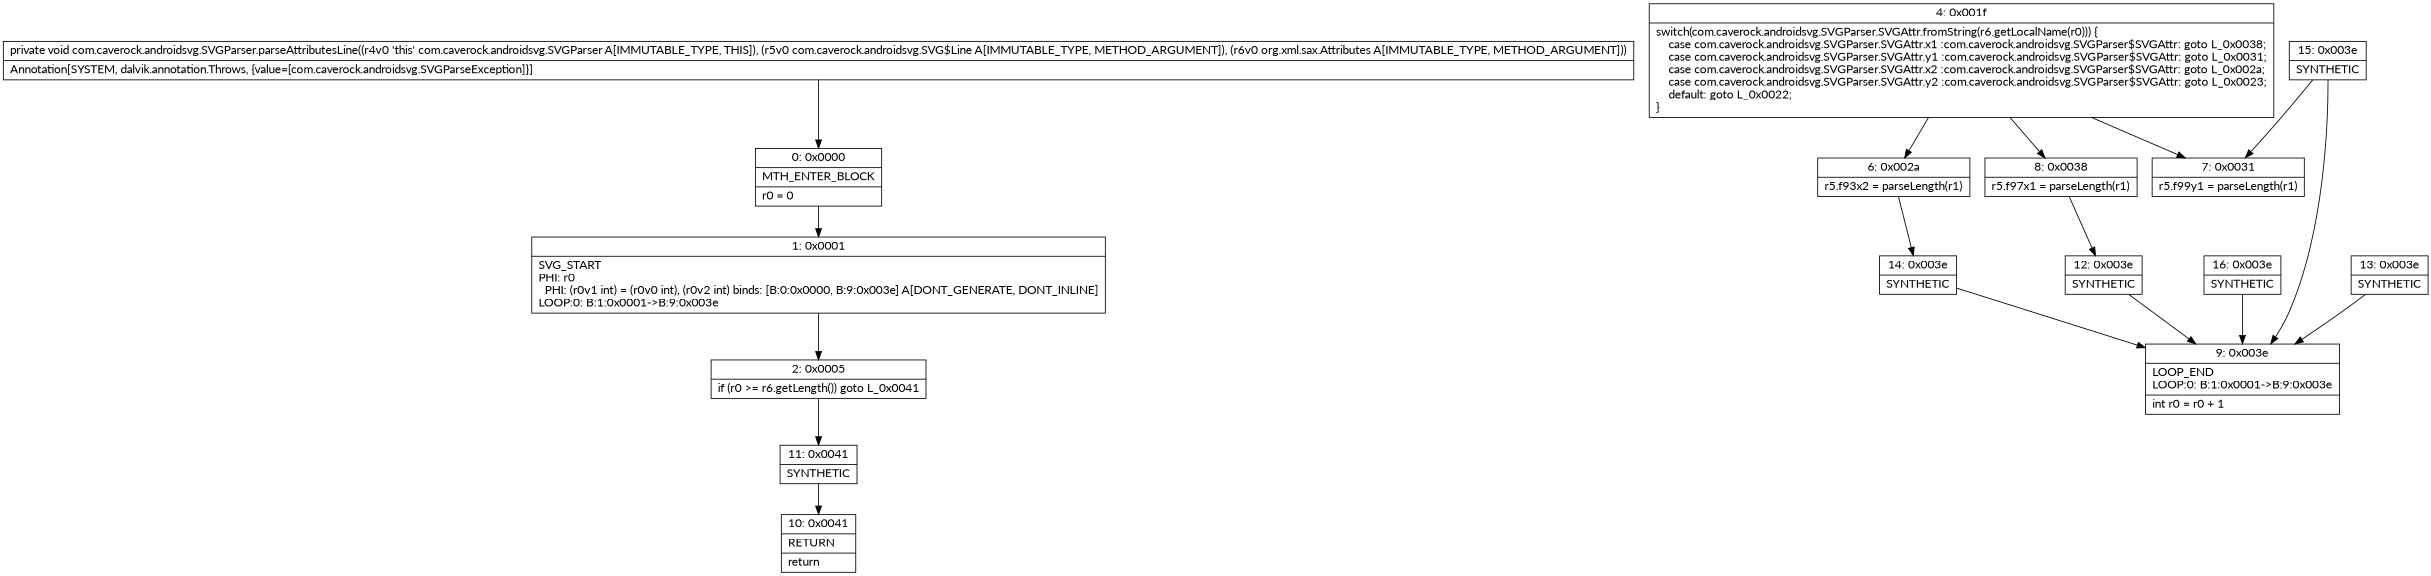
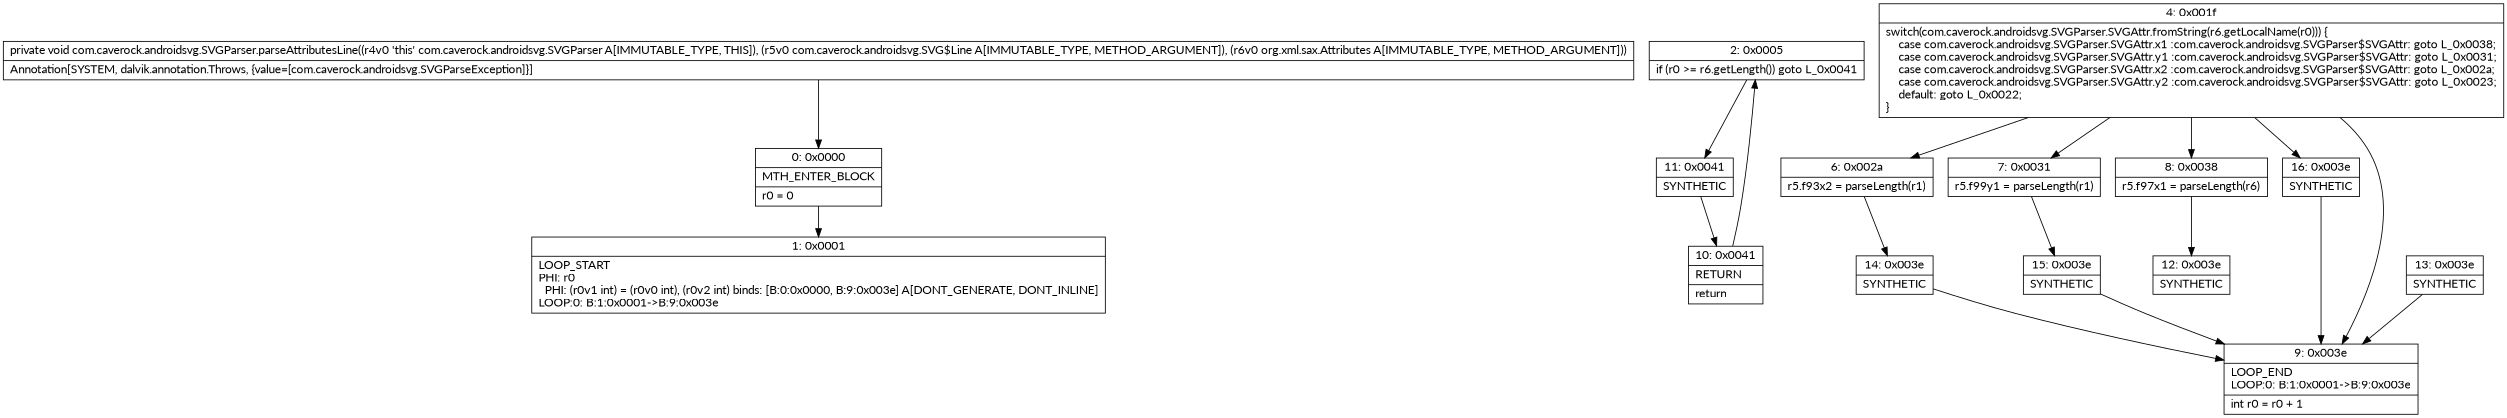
edge "15: 0x003e" -> "7: 0x0031": reversed
edge "4: 0x001f" -> "16: 0x003e": added
node "8: 0x0038": text "r5.f97x1 = parseLength(r1)" -> "r5.f97x1 = parseLength(r6)"
node "1: 0x0001": text "SVG_START" -> "LOOP_START"
edge "12: 0x003e" -> "9: 0x003e": now "4: 0x001f" -> "9: 0x003e"
edge "1: 0x0001" -> "2: 0x0005": now "10: 0x0041" -> "2: 0x0005"
